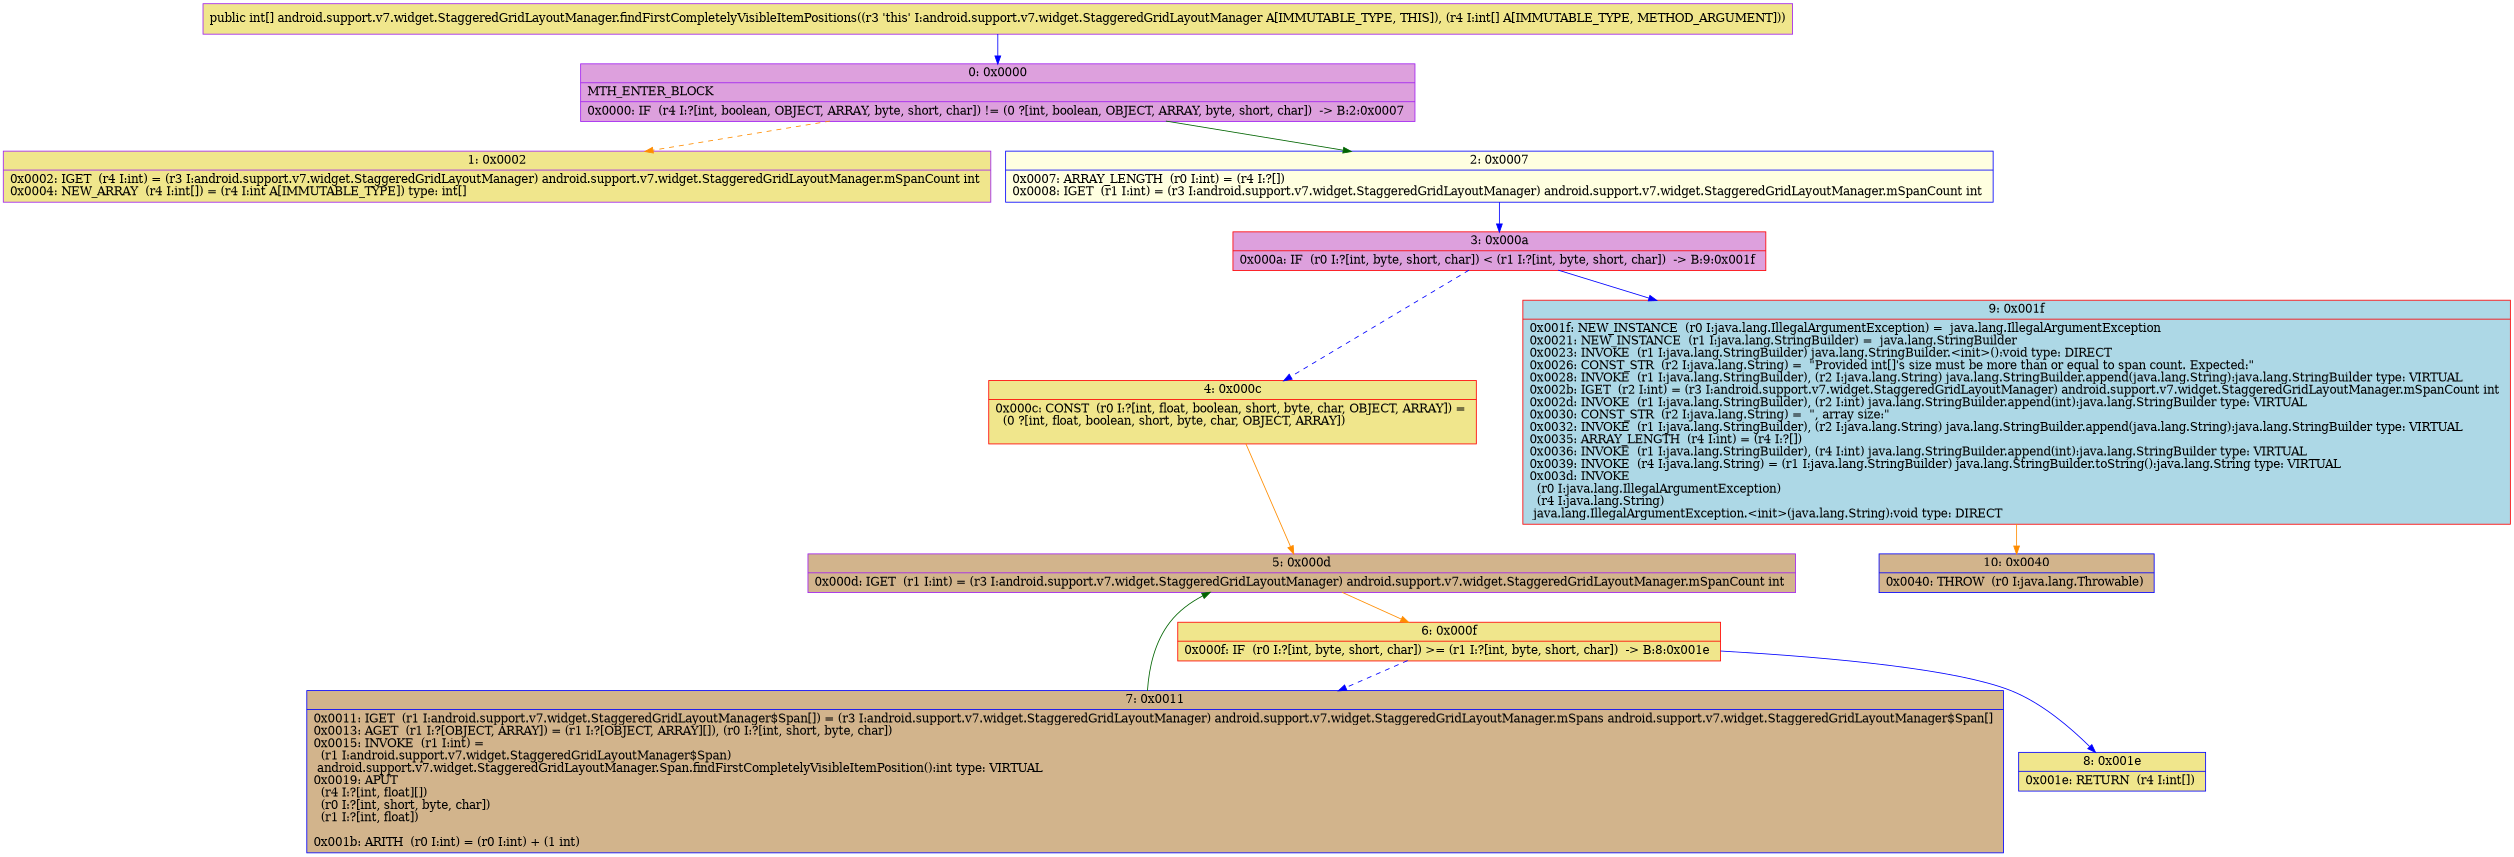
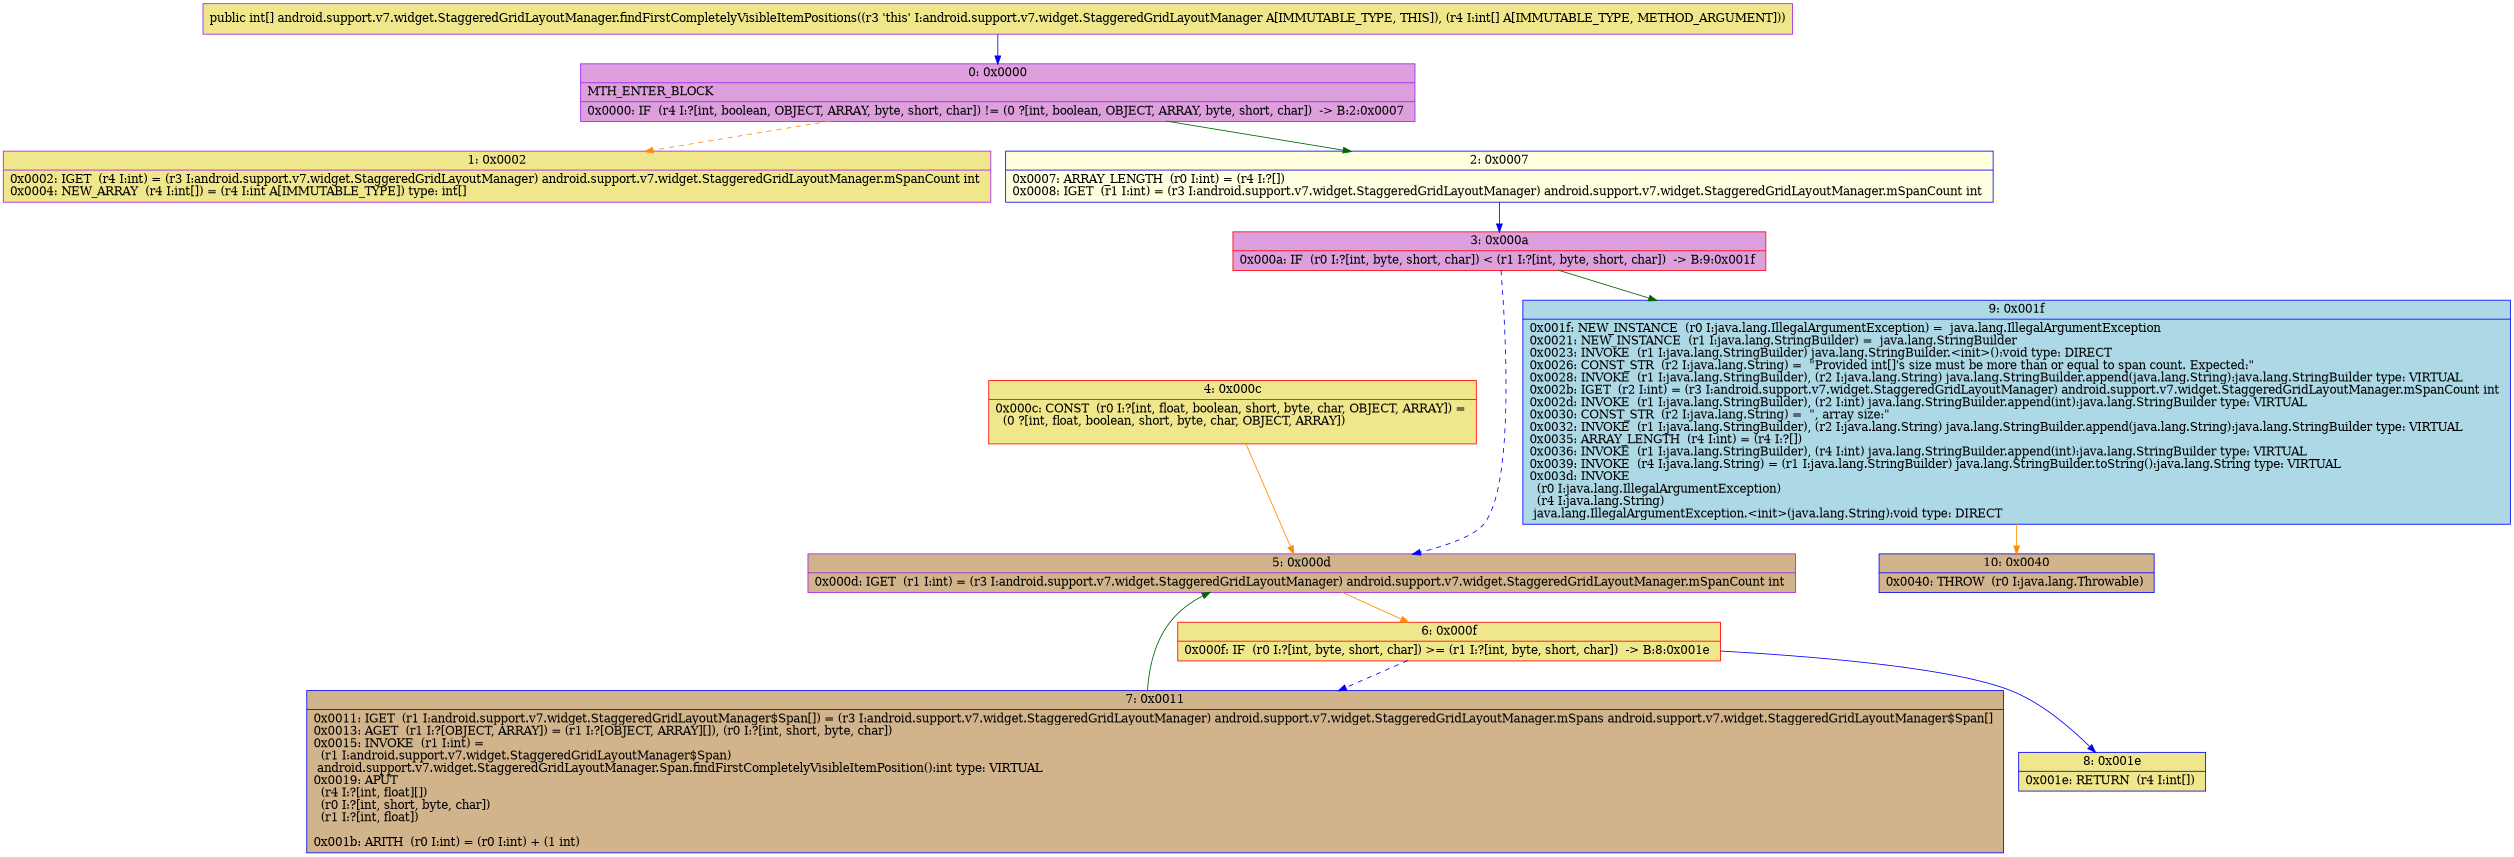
edge "3: 0x000a" -> "9: 0x001f": color blue -> darkgreen
edge "3: 0x000a" -> "4: 0x000c": now "3: 0x000a" -> "5: 0x000d"
node "9: 0x001f": color red -> blue
